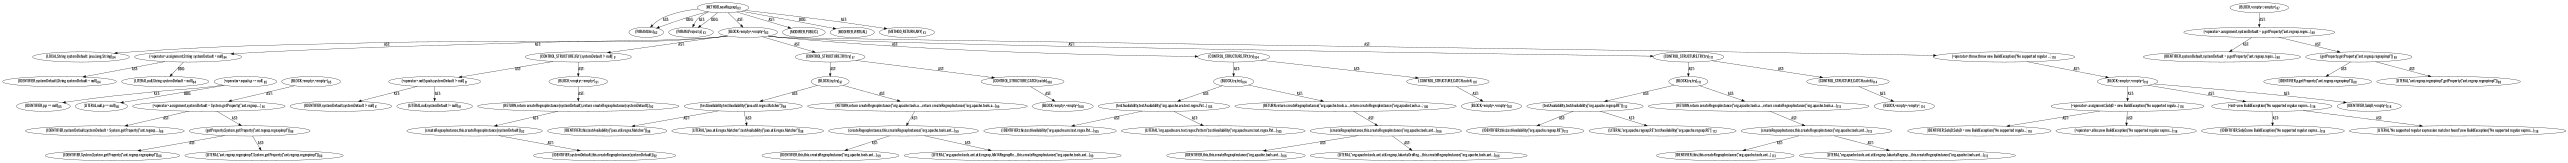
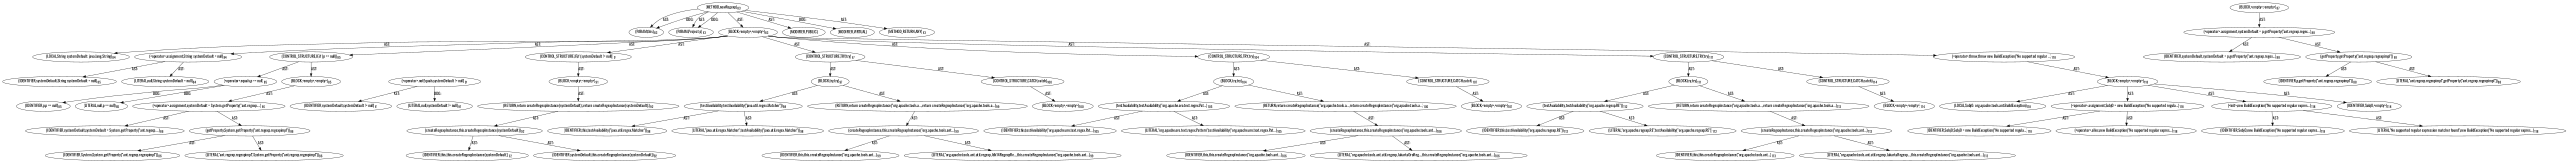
node "(CONTROL_STRUCTURE,IF,if (p == null))": added
edge "(<operator>.assignment,String systemDefault = null)" -> "(LITERAL,null,String systemDefault = null)": label "DDG: " -> "AST: "
edge "(CONTROL_STRUCTURE,IF,if (systemDefault != null))" -> "(<operator>.notEquals,systemDefault != null)": removed, label "AST:"
node "(IDENTIFIER,systemDefault,String systemDefault = null)": text "84" -> "85"
edge "(<operator>.equals,p == null)" -> "(IDENTIFIER,p,p == null)": label "AST: " -> "DDG: "
edge "(<operator>.notEquals,systemDefault != null)" -> "(LITERAL,null,systemDefault != null)": label "AST: " -> "DDG: "
node "(LOCAL,$obj0: org.apache.tools.ant.BuildException)": added
node "(IDENTIFIER,this,this.createRegexpInstance(systemDefault))": added
